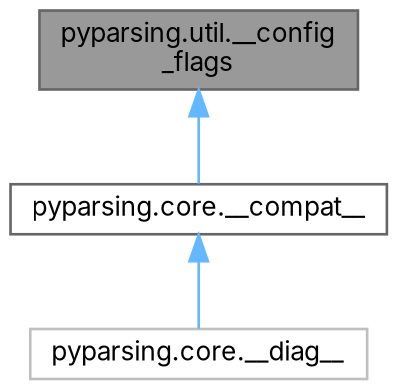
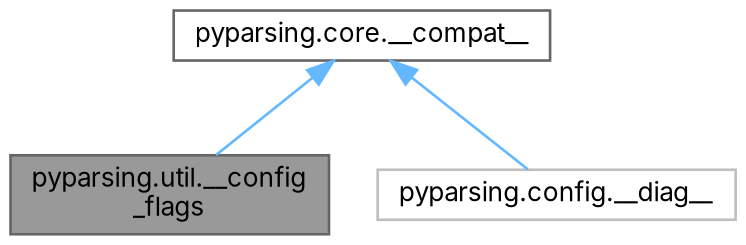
edge "pyparsing.core.__compat__" -> "pyparsing.util.__config _flags": reversed
node "pyparsing.core.__diag__": label "pyparsing.core.__diag__" -> "pyparsing.config.__diag__"
